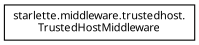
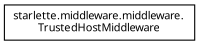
node "starlette.middleware.trustedhost. TrustedHostMiddleware": label "starlette.middleware.trustedhost. TrustedHostMiddleware" -> "starlette.middleware.middleware. TrustedHostMiddleware"
